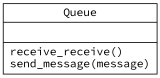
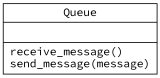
node "Queue": text "receive_receive()" -> "receive_message()"
